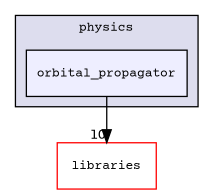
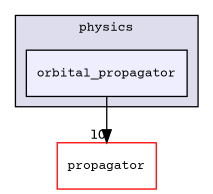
node "libraries": label "libraries" -> "propagator"
